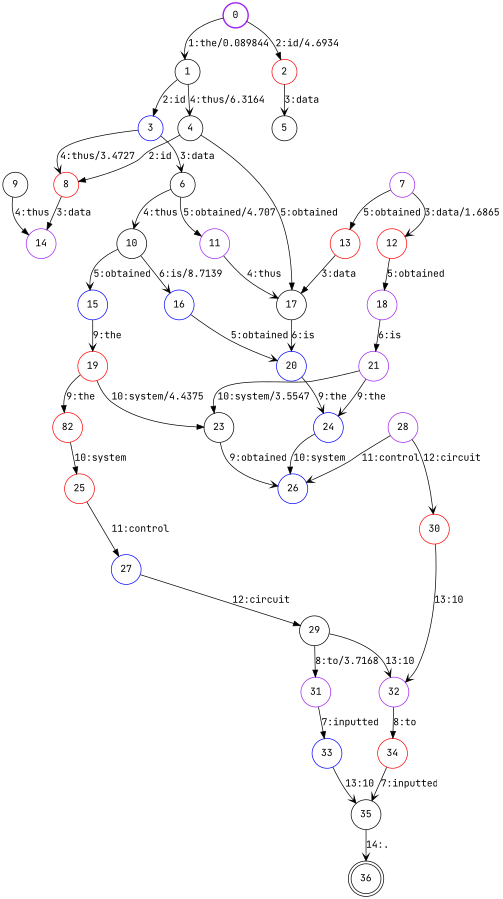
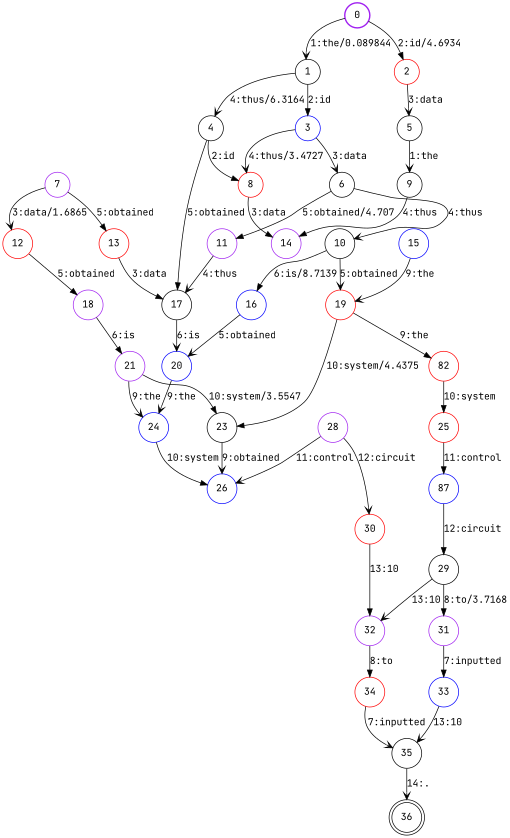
edge "5" -> "9": added, label "1:the"
edge "10" -> "15": now "10" -> "19"
edge "10" -> "16": arrowhead vee -> normal
node "27": label "27" -> "87"
edge "30" -> "32": arrowhead vee -> normal
